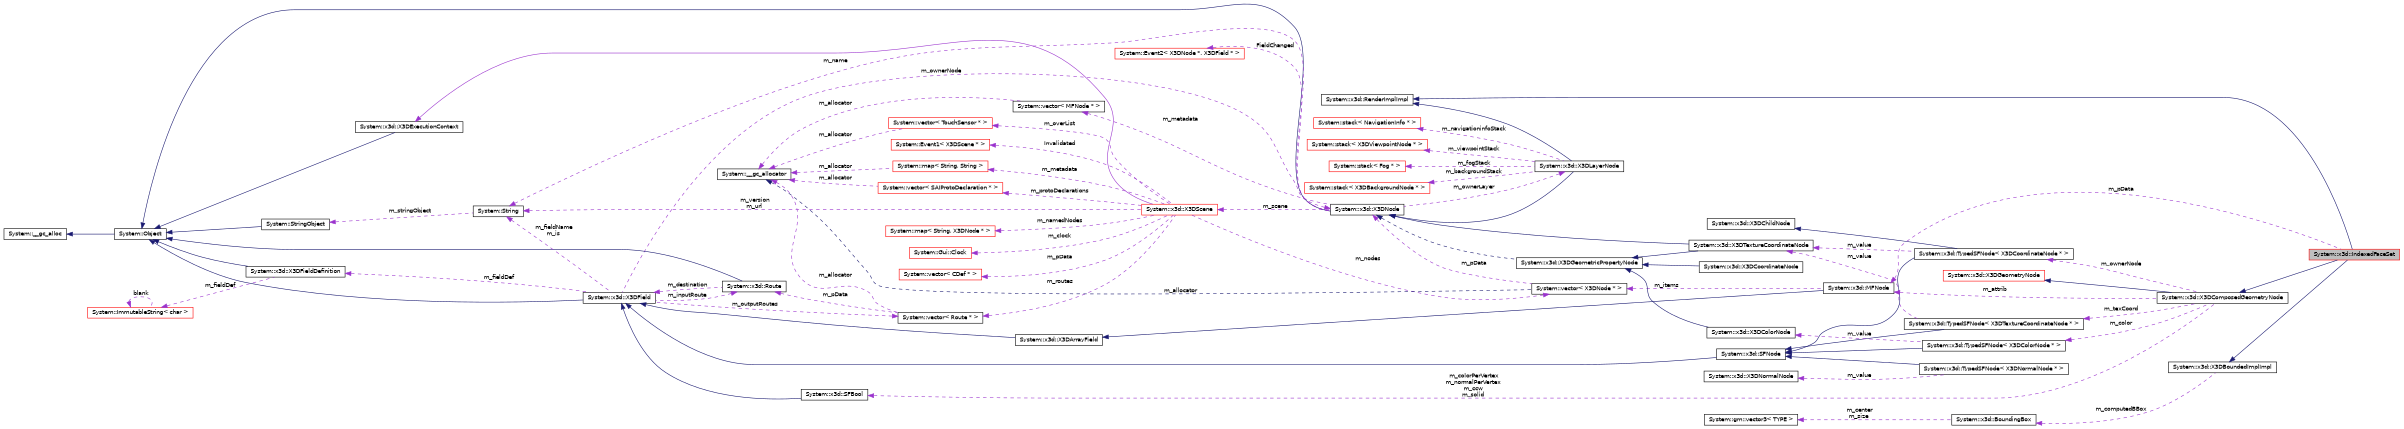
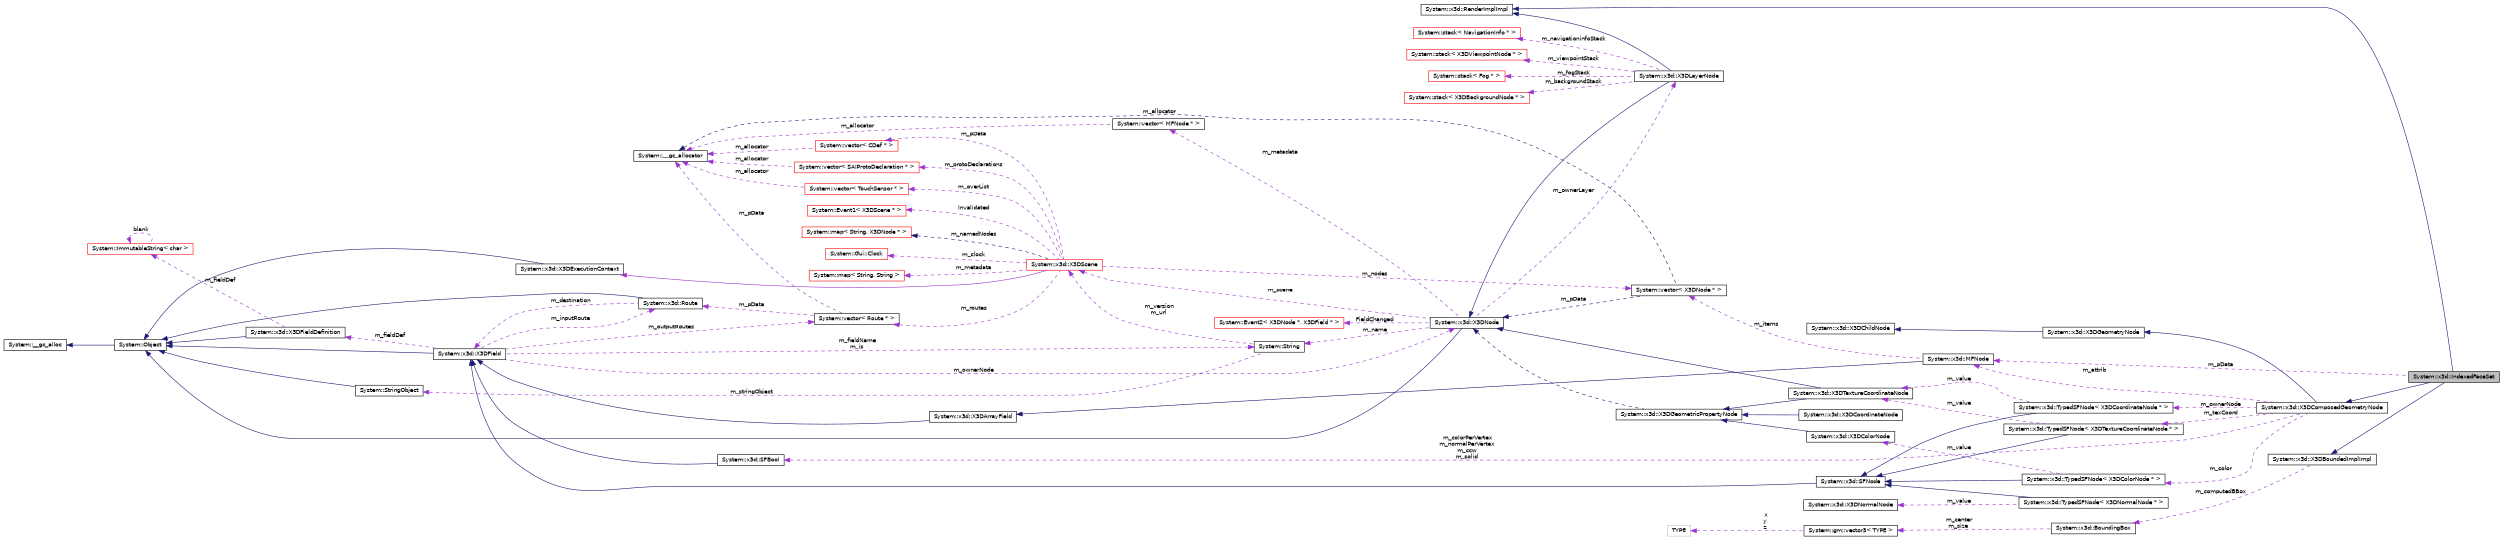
edge "System::map< String, String >" -> "System::__gc_allocator": now "System::vector< CDef * >" -> "System::__gc_allocator"
edge "System::x3d::X3DScene" -> "System::String": reversed
edge "System::x3d::X3DScene" -> "System::map< String, X3DNode * >": color darkorchid3 -> midnightblue
edge "System::x3d::TypedSFNode< X3DCoordinateNode * >" -> "System::x3d::X3DChildNode": now "System::x3d::X3DGeometryNode" -> "System::x3d::X3DChildNode"
node "System::x3d::IndexedFaceSet": color red -> black
edge "System::vector< X3DNode * >" -> "System::x3d::X3DNode": color darkorchid3 -> midnightblue
edge "System::vector< Route * >" -> "System::__gc_allocator": label " m_allocator" -> " m_pData"
node "System::x3d::X3DGeometryNode": color red -> black
node "TYPE": added
